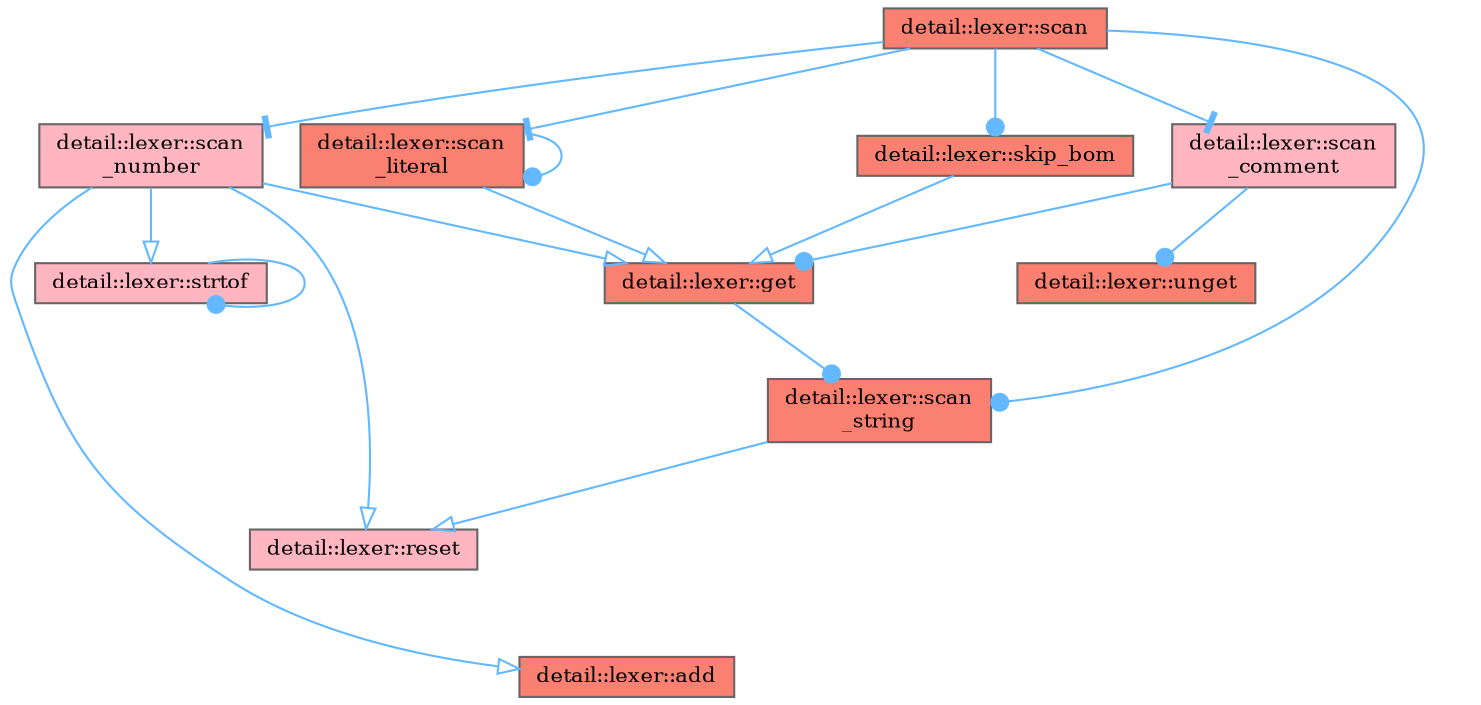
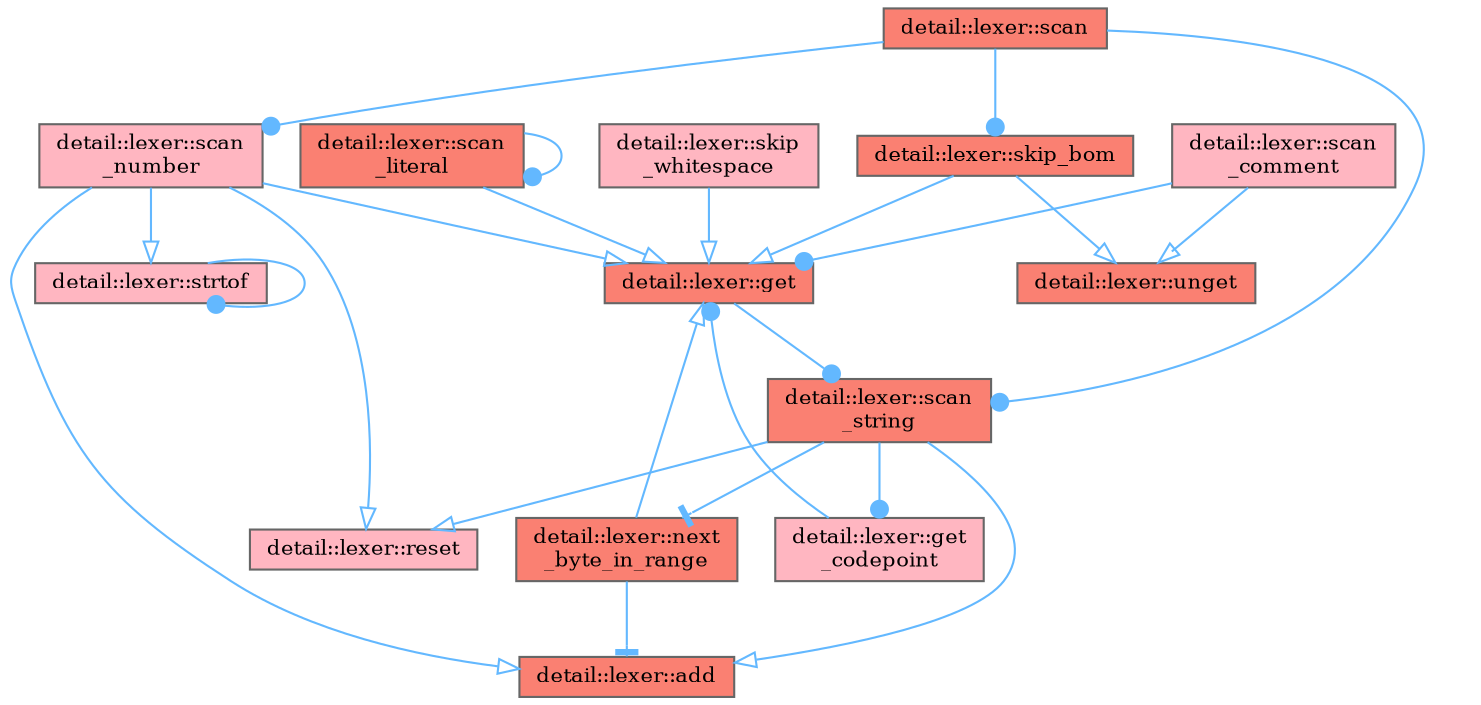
edge "detail::lexer::scan" -> "detail::lexer::scan _number": arrowhead tee -> dot
edge "detail::lexer::scan" -> "detail::lexer::scan _comment": removed
edge "detail::lexer::scan" -> "detail::lexer::scan _literal": removed
node "detail::lexer::skip _whitespace": added
edge "detail::lexer::skip_bom" -> "detail::lexer::unget": added
edge "detail::lexer::scan _comment" -> "detail::lexer::unget": arrowhead dot -> onormal
node "detail::lexer::next _byte_in_range": added
node "detail::lexer::get _codepoint": added
edge "detail::lexer::scan _string" -> "detail::lexer::add": added
